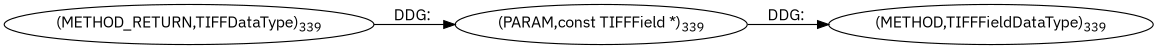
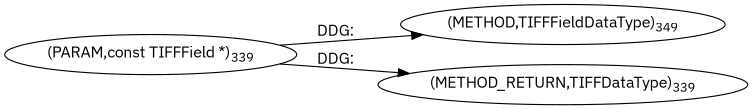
node "(METHOD,TIFFFieldDataType)": text "339" -> "349"
edge "(METHOD_RETURN,TIFFDataType)" -> "(PARAM,const TIFFField *)": reversed
